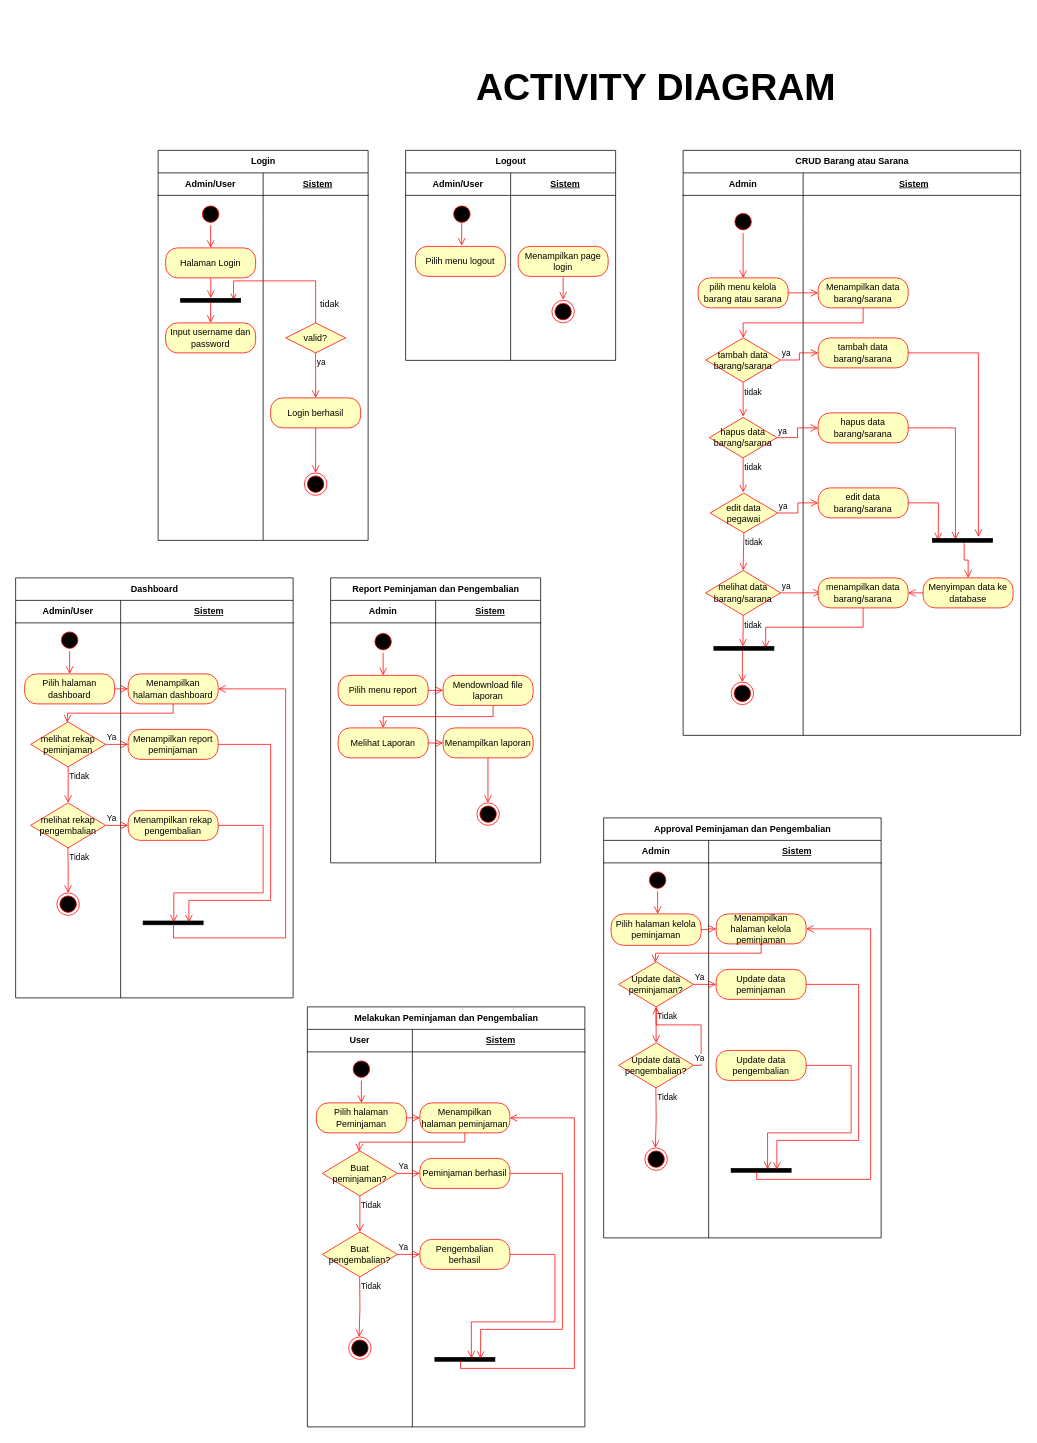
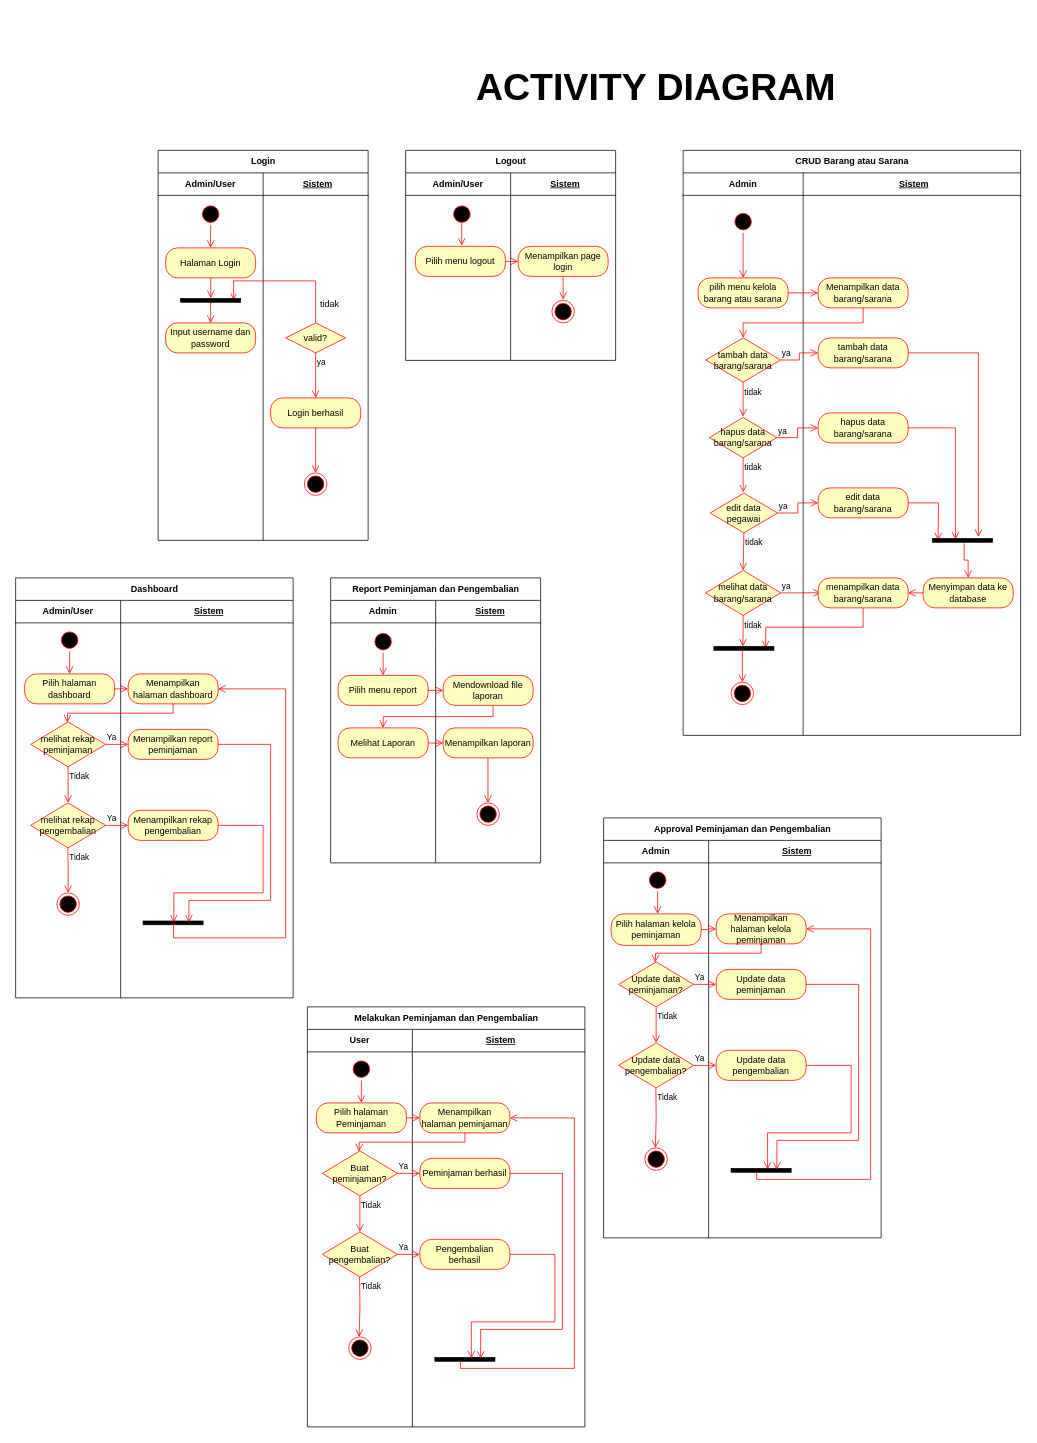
edge "Pilih menu logout" -> "Menampilkan page login": added
edge "Update data pengembalian?" -> "Update data peminjaman?": now "Update data pengembalian?" -> "Update data pengembalian"
